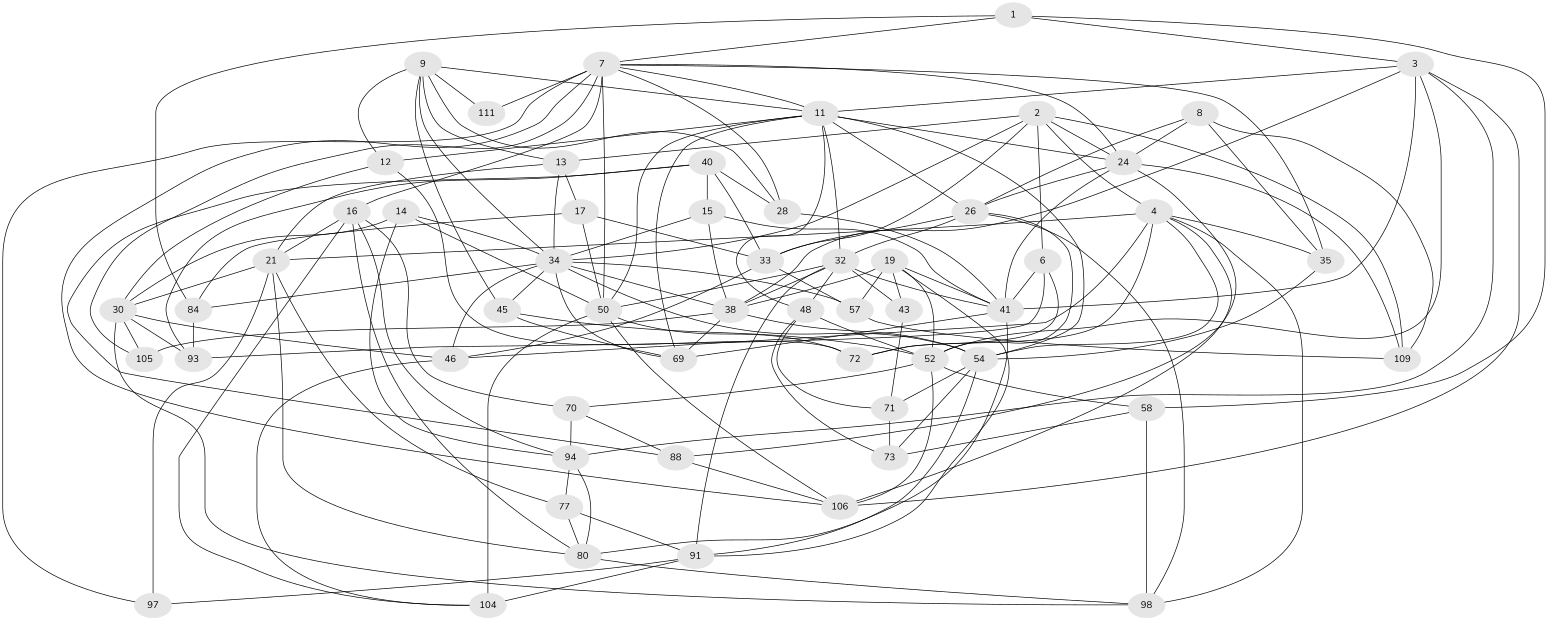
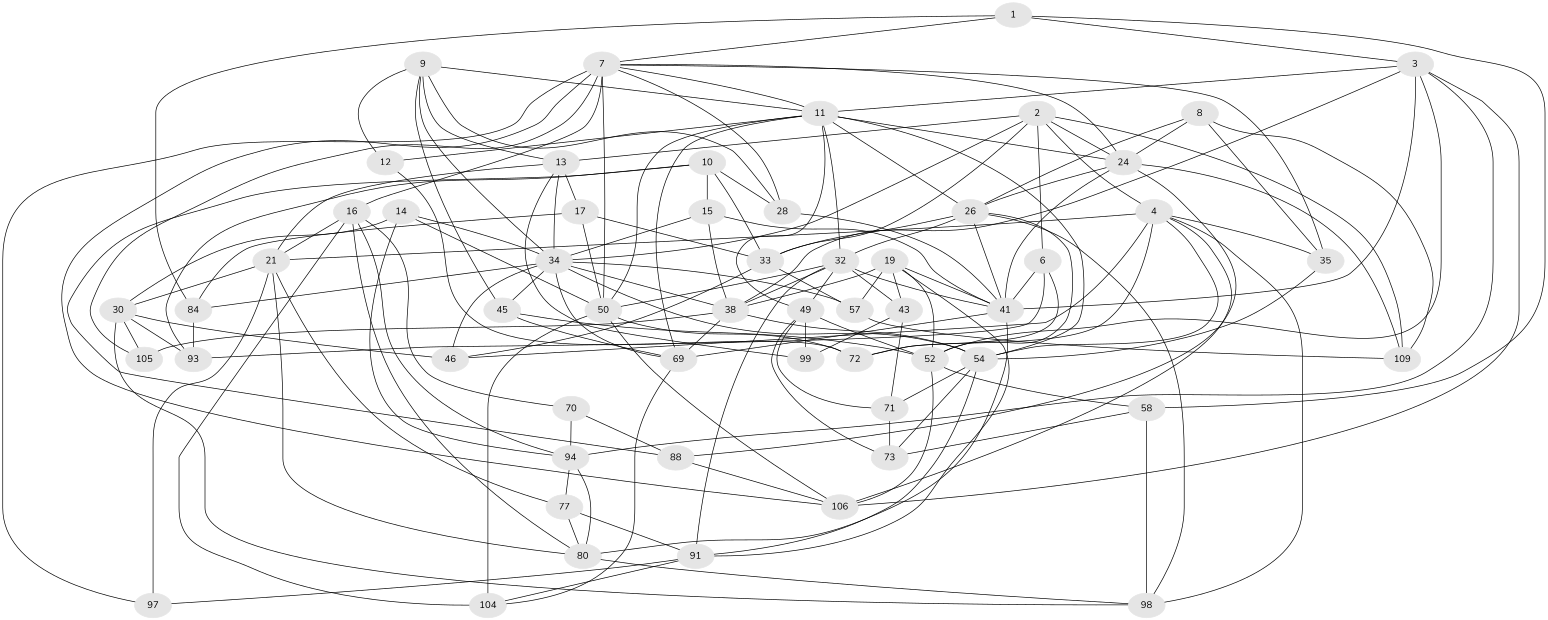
node "111": removed
node "40": label "40" -> "10"
edge "12" -- "30": removed
edge "26" -- "41": added
node "48": label "48" -> "49"
node "99": added
edge "52" -- "70": removed
edge "46" -- "104": now "69" -- "104"
